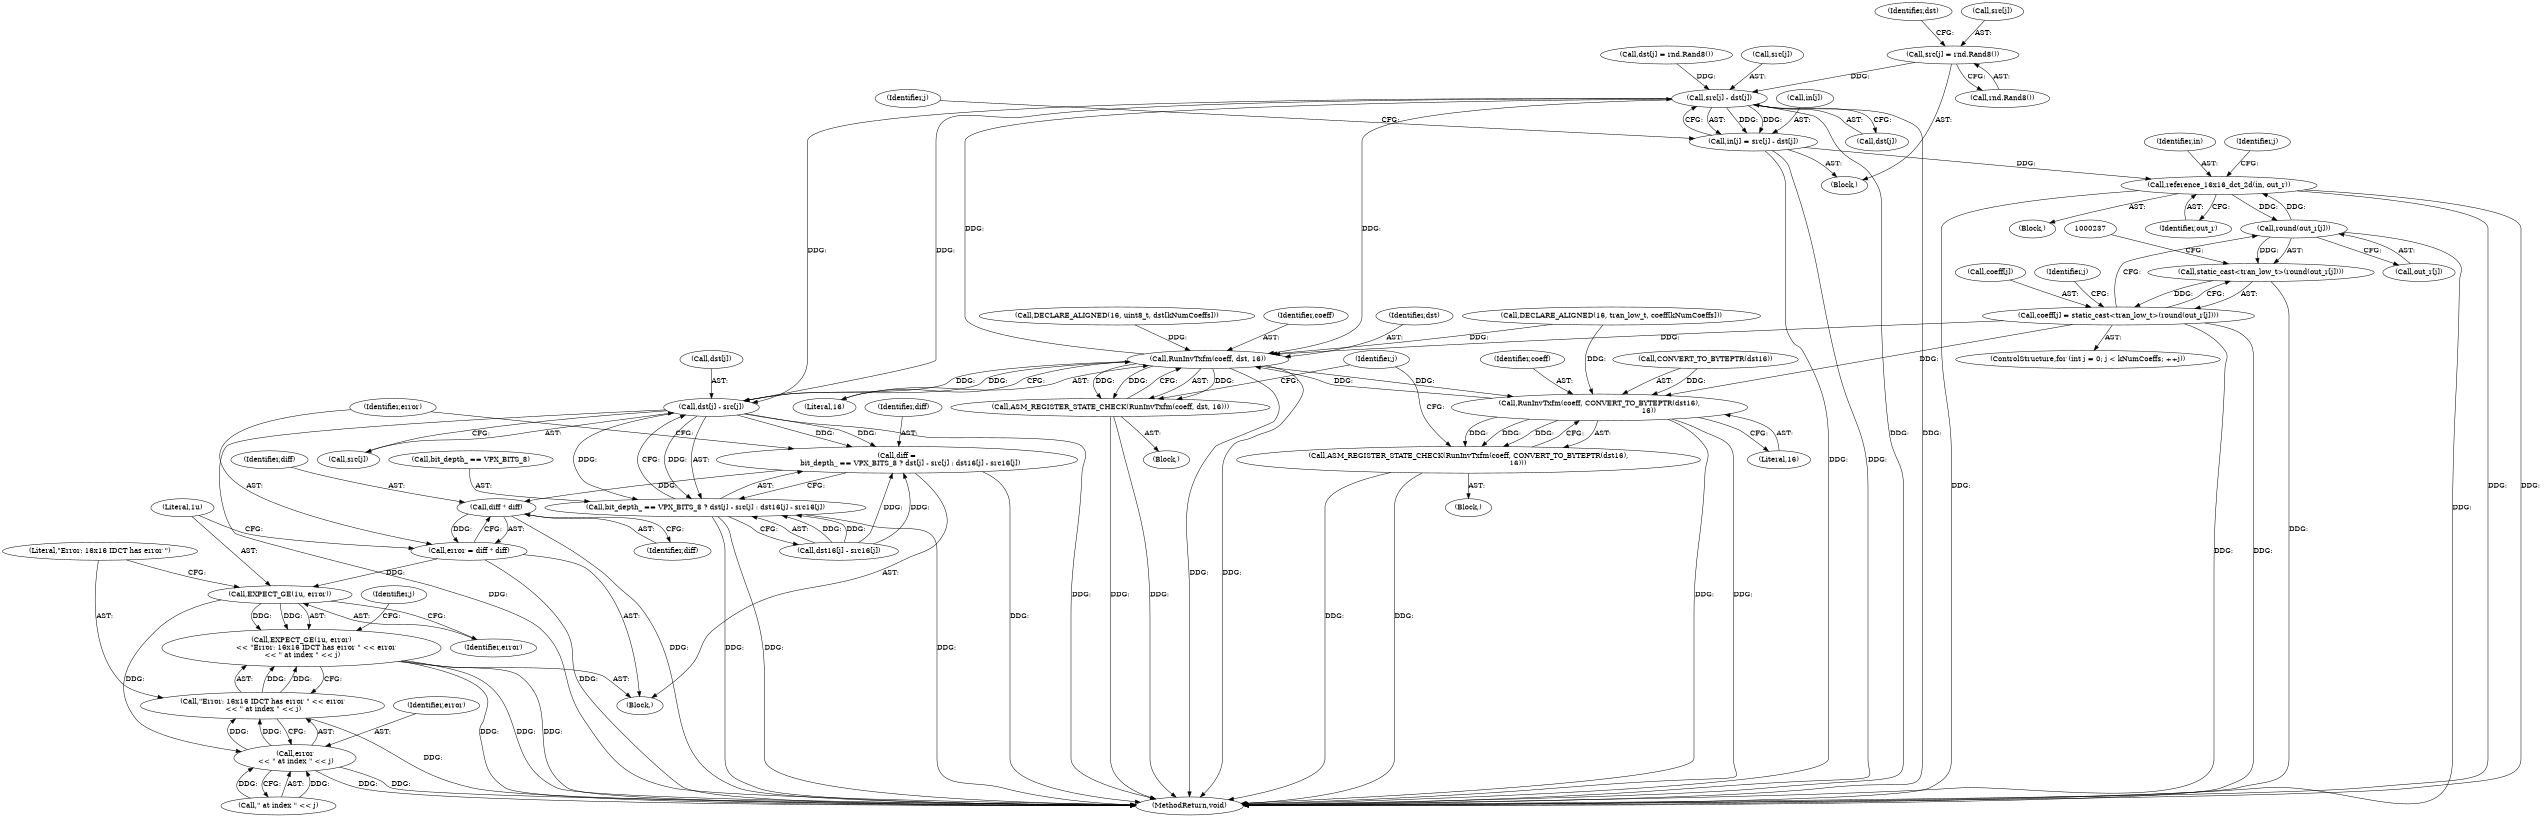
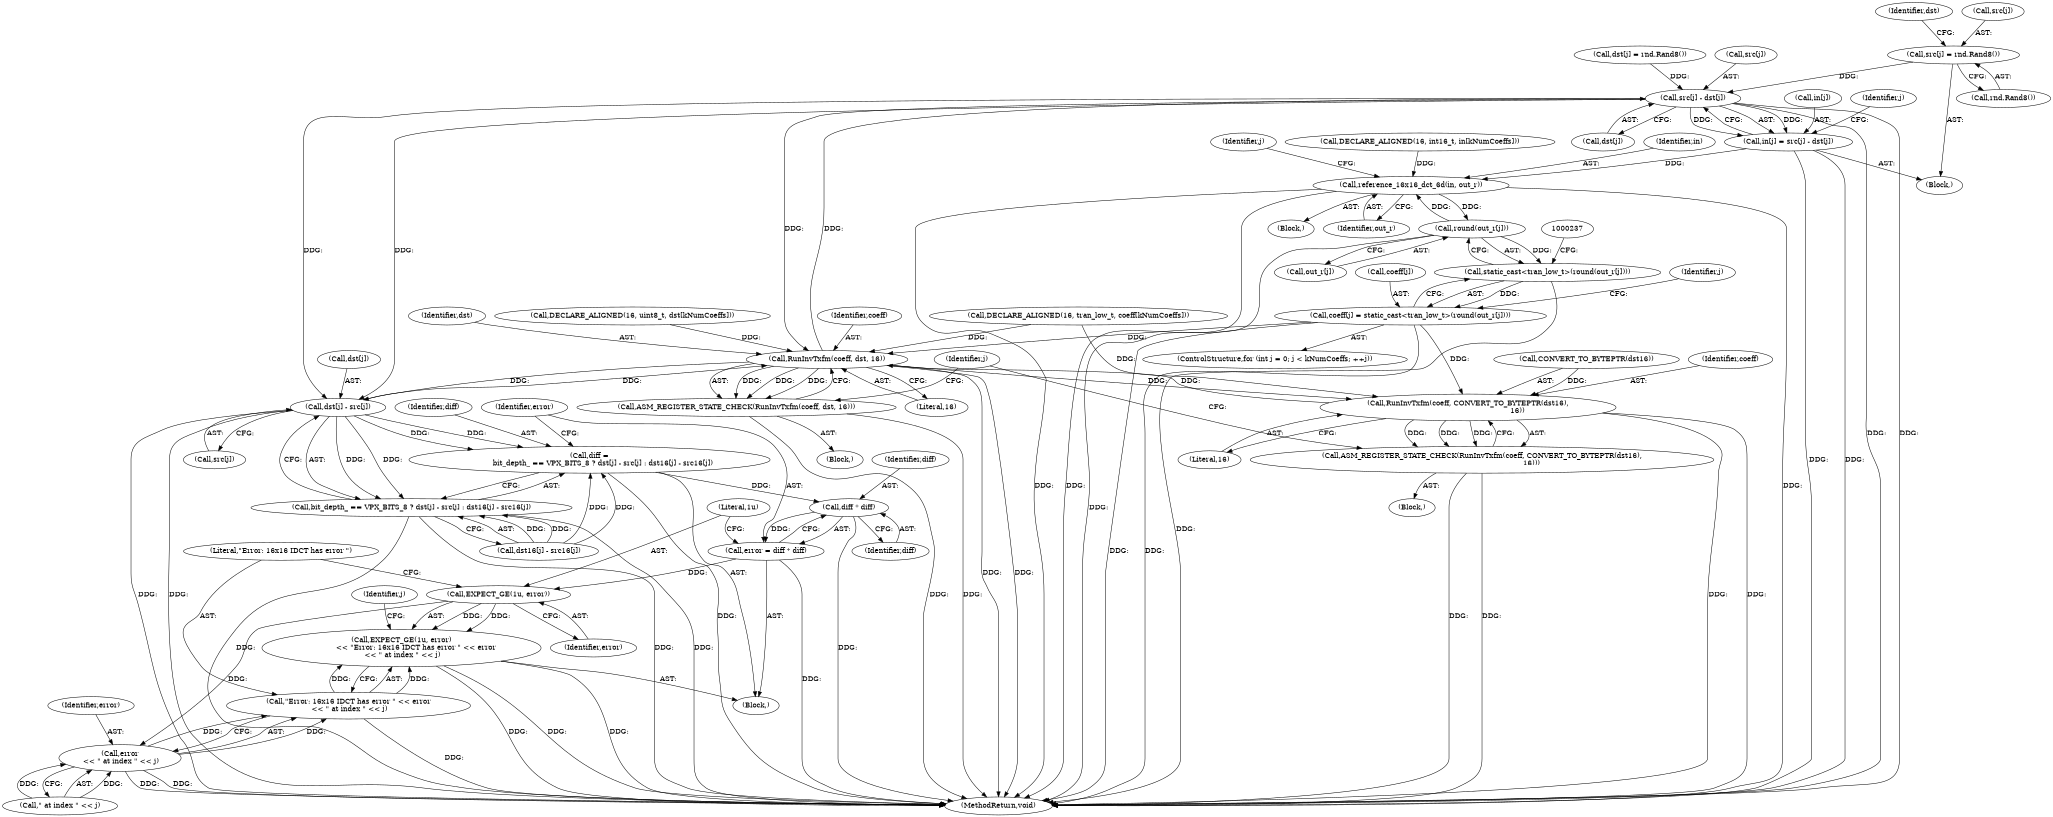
node "(Call,DECLARE_ALIGNED(16, int16_t, in[kNumCoeffs]))": added
node "(Call,reference_16x16_dct_2d(in, out_r))": label "(Call,reference_16x16_dct_2d(in, out_r))" -> "(Call,reference_16x16_dct_6d(in, out_r))"
edge "(Call,coeff[j] = static_cast<tran_low_t>(round(out_r[j])))" -> "(Call,round(out_r[j]))": now "(Call,static_cast<tran_low_t>(round(out_r[j])))" -> "(Call,round(out_r[j]))"
node "(Call,bit_depth_ == VPX_BITS_8)": removed
